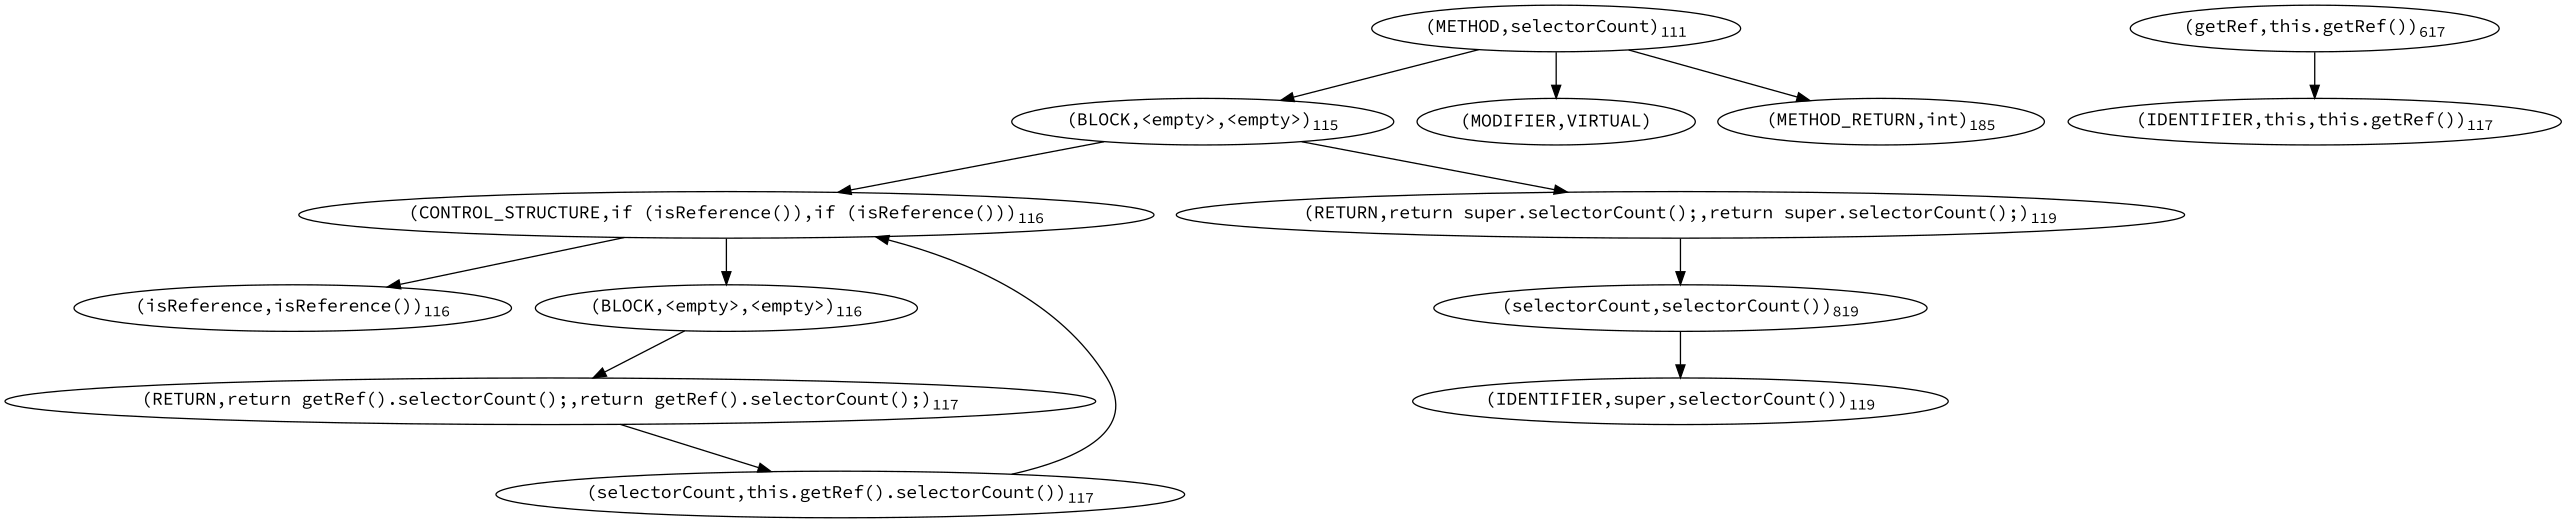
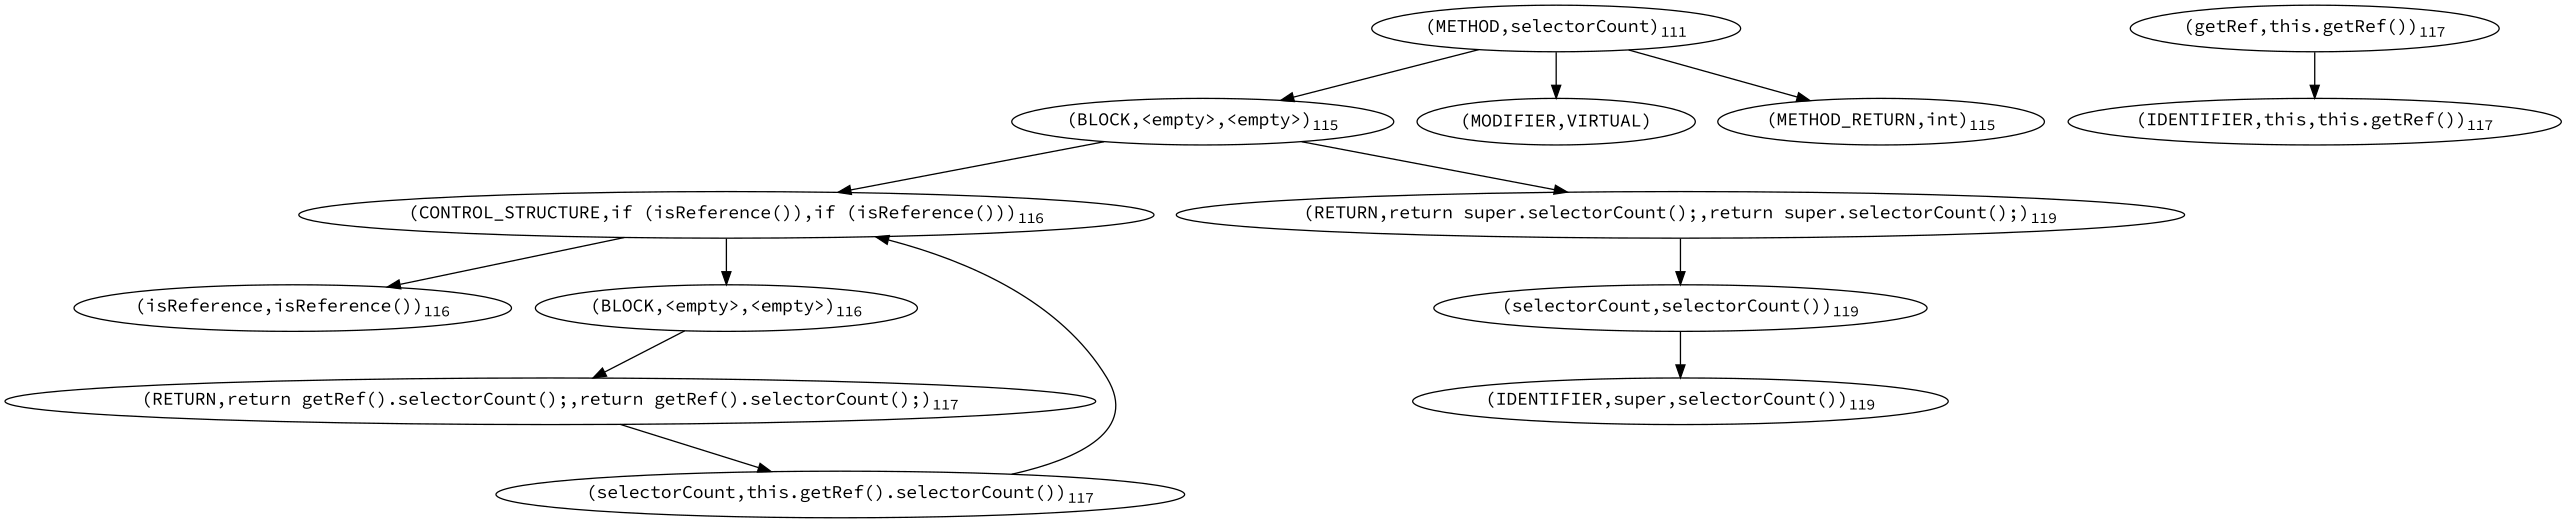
node "(getRef,this.getRef())": text "617" -> "117"
node "(METHOD_RETURN,int)": text "185" -> "115"
node "(selectorCount,selectorCount())": text "819" -> "119"
